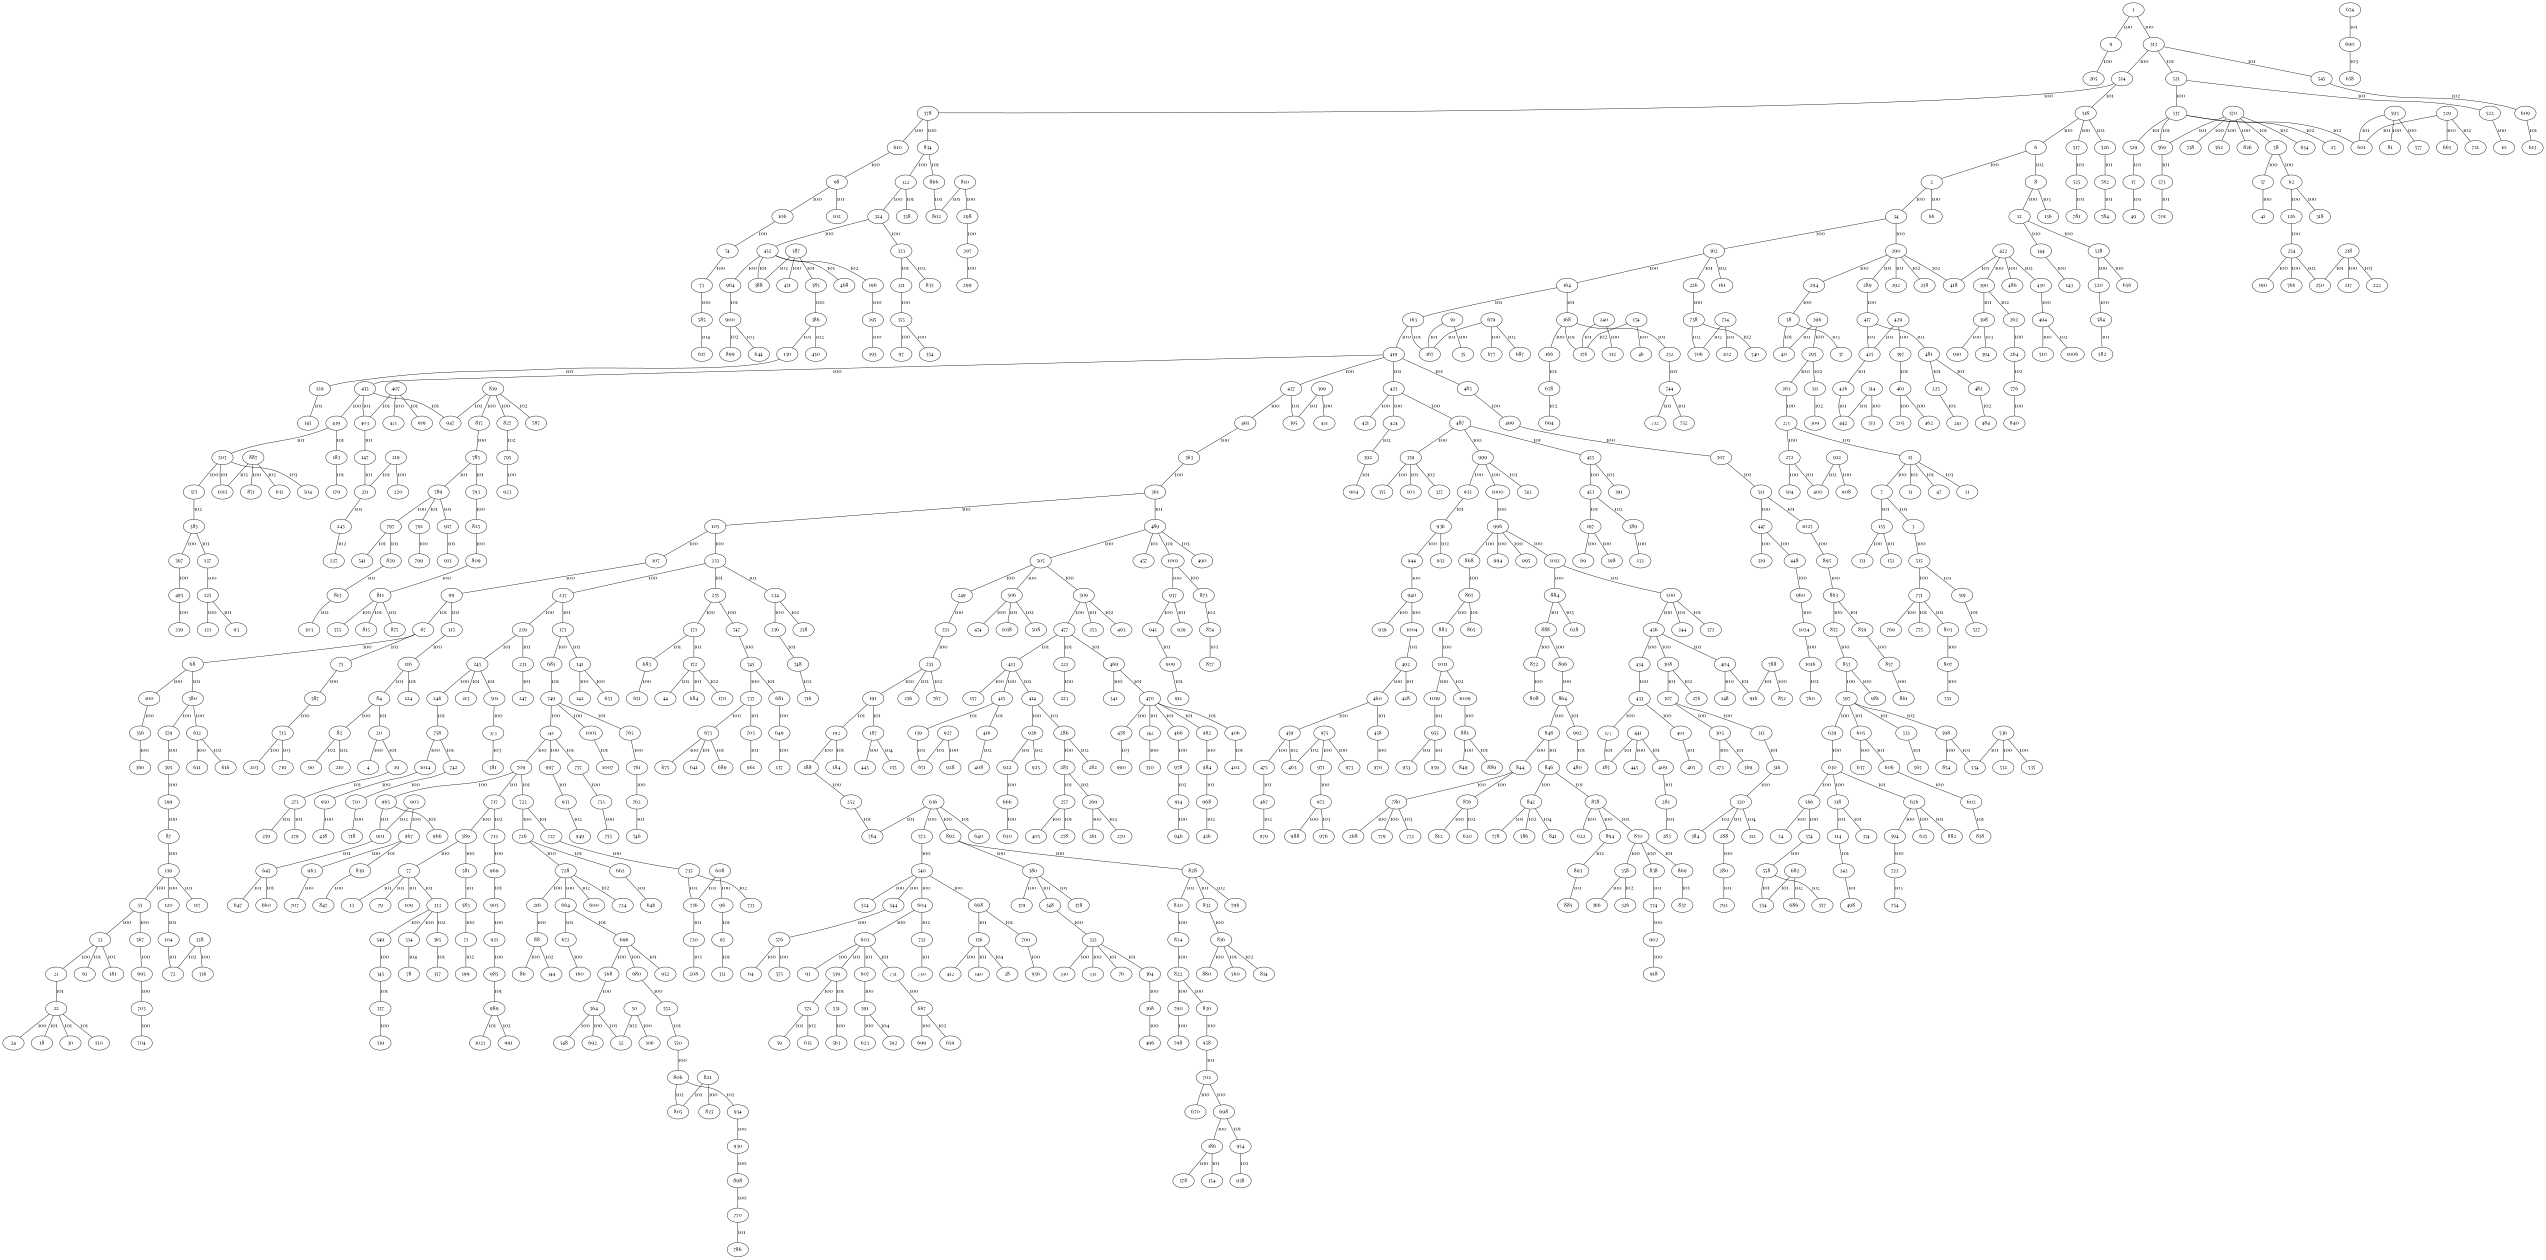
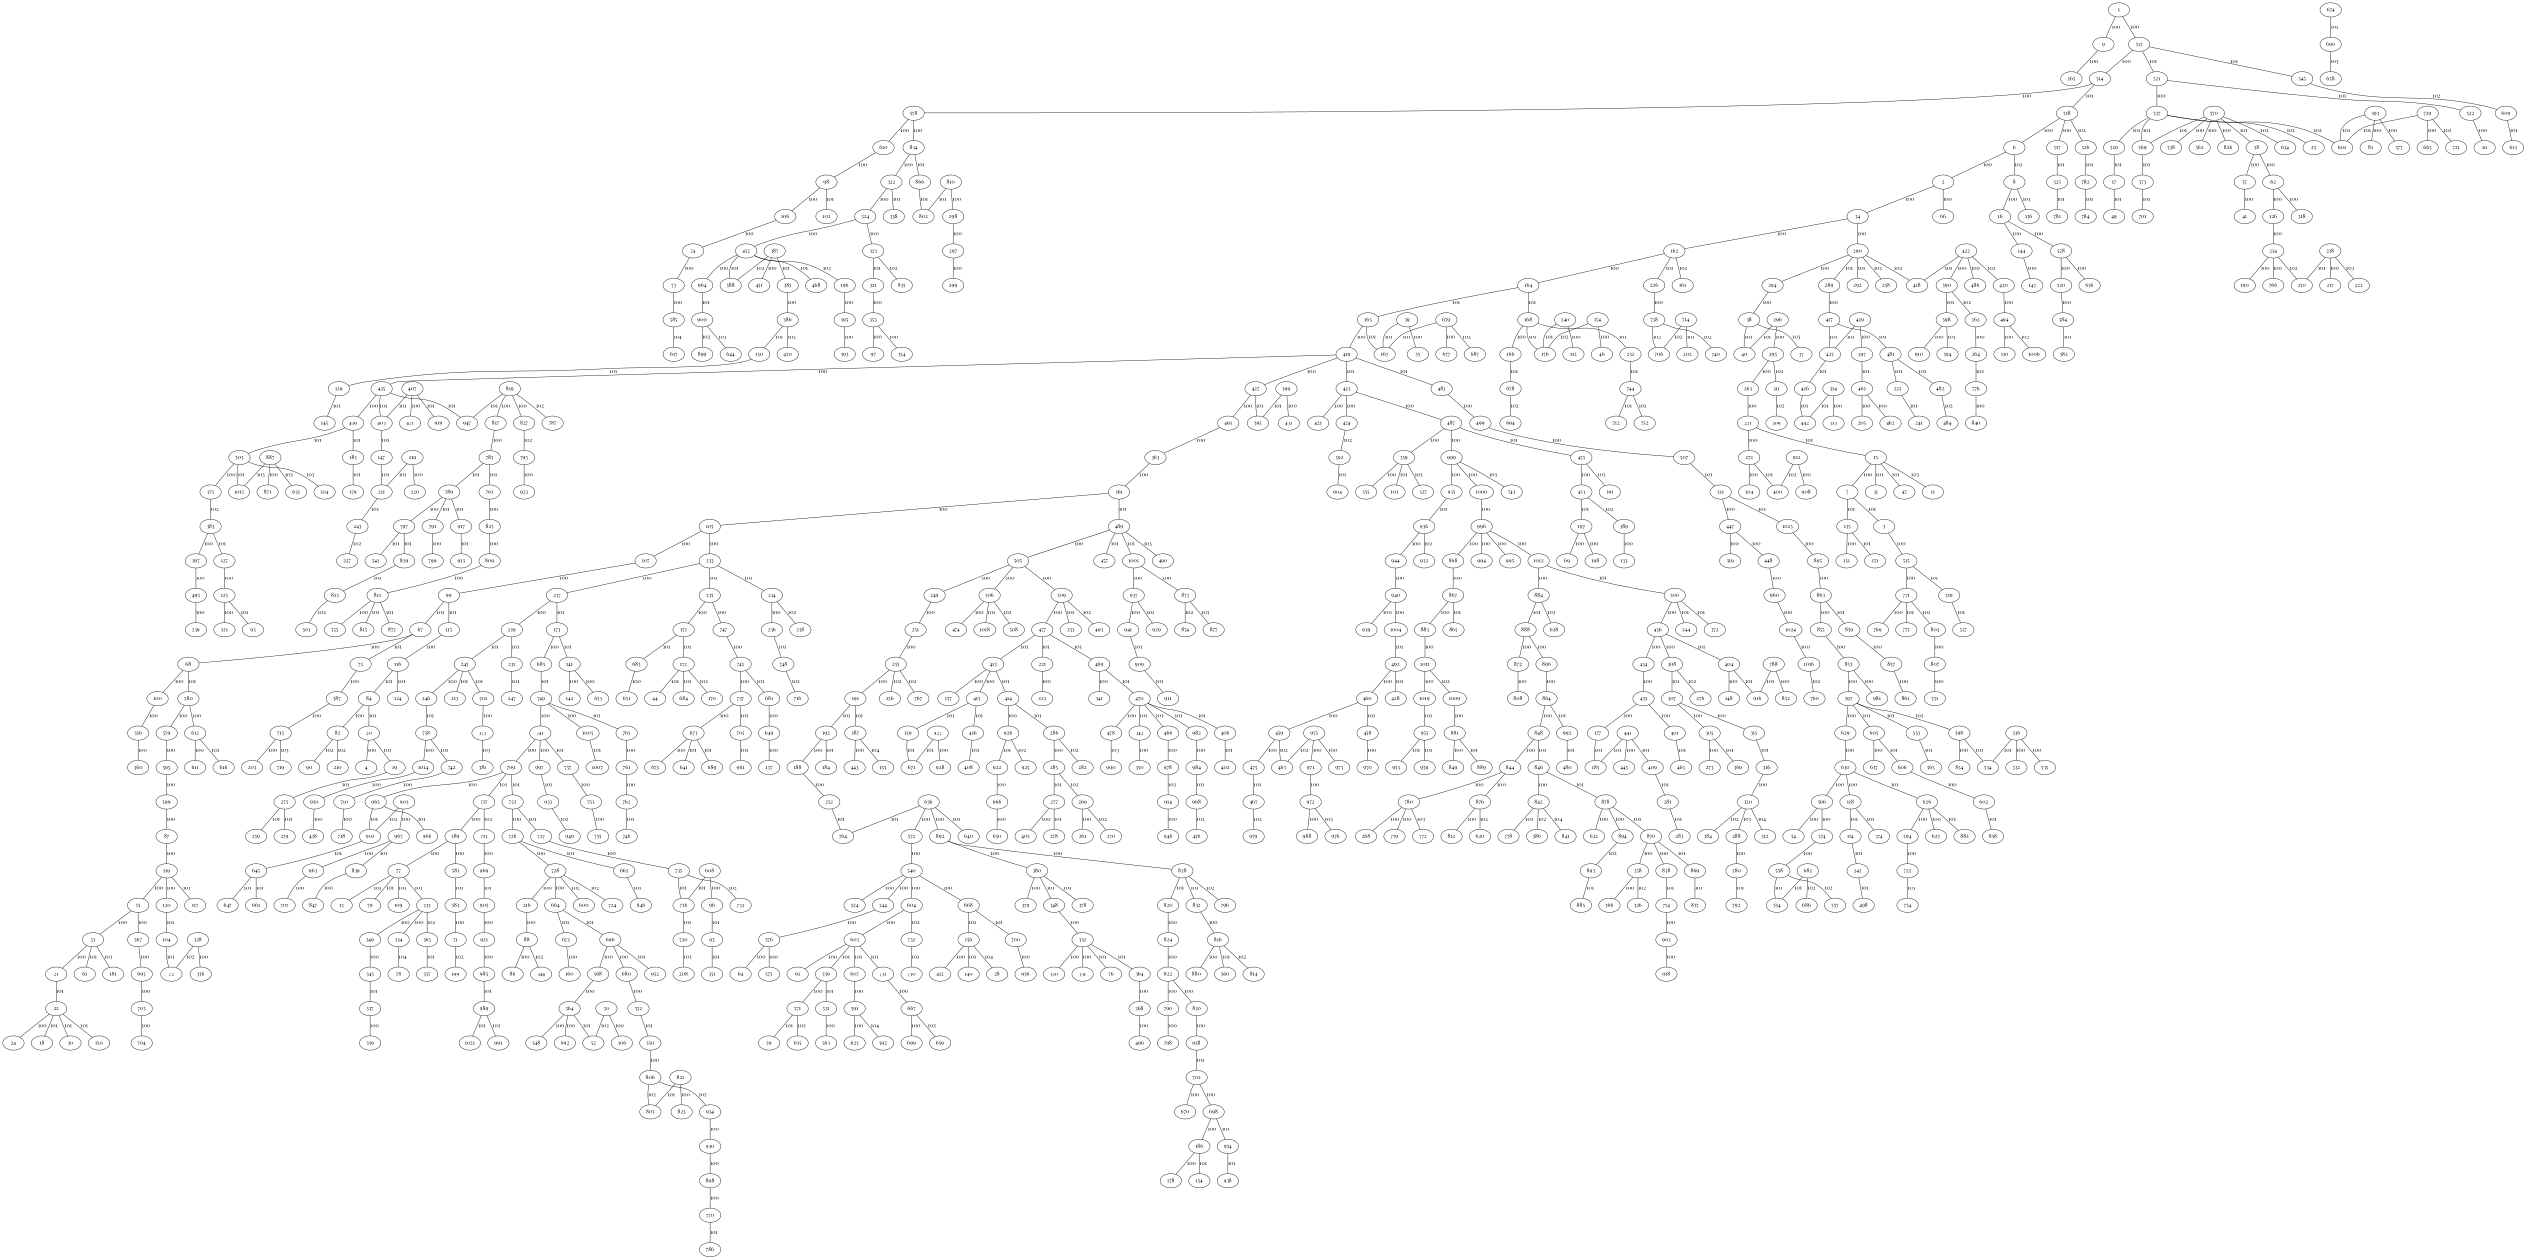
node "12": label "12" -> "16"
edge "874" -- "877": now "873" -- "877"
node "660": label "660" -> "661"
